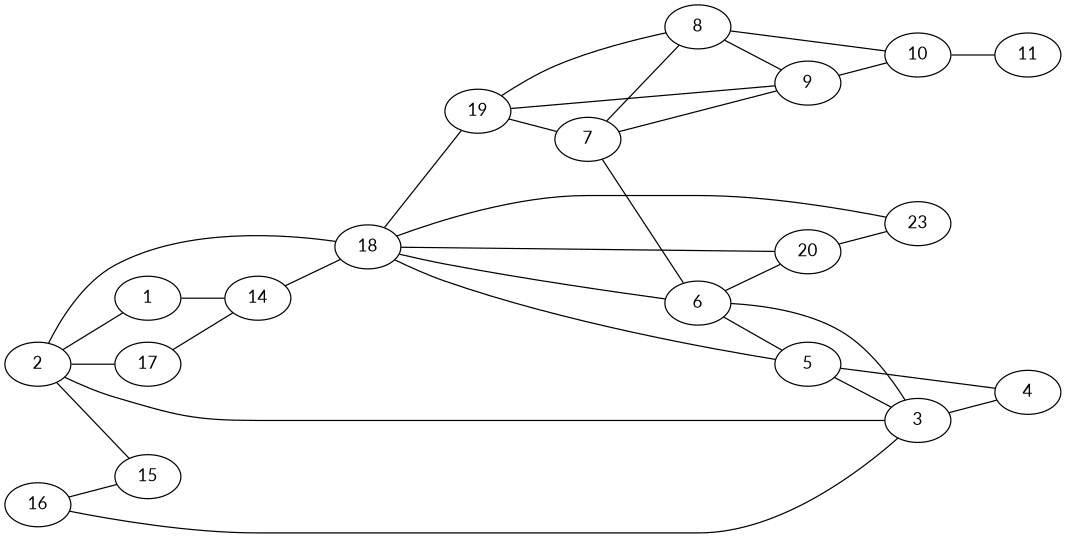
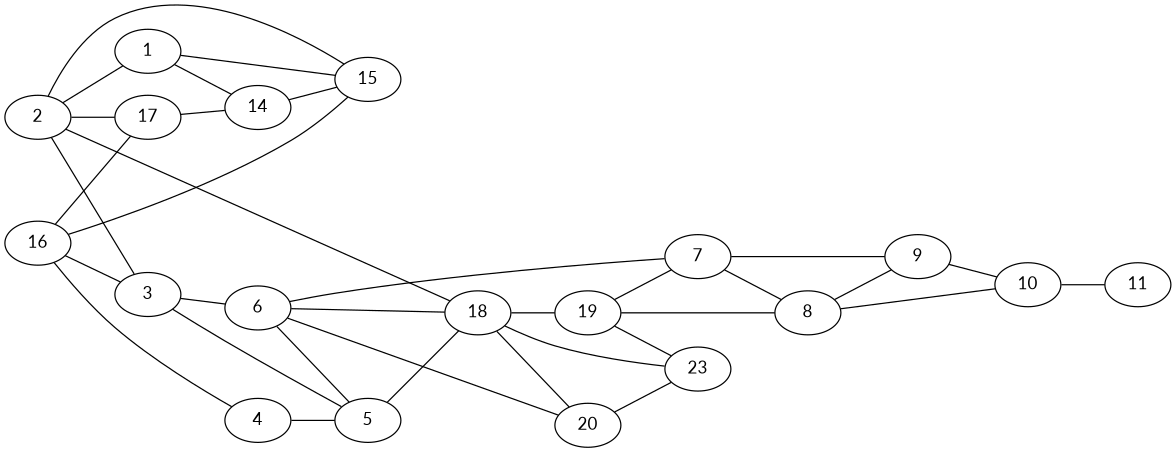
edge "1" -- "15": added
edge "9" -- "19": now "23" -- "19"
edge "17" -- "16": added
edge "18" -- "14": now "15" -- "14"
edge "4" -- "3": now "4" -- "16"
